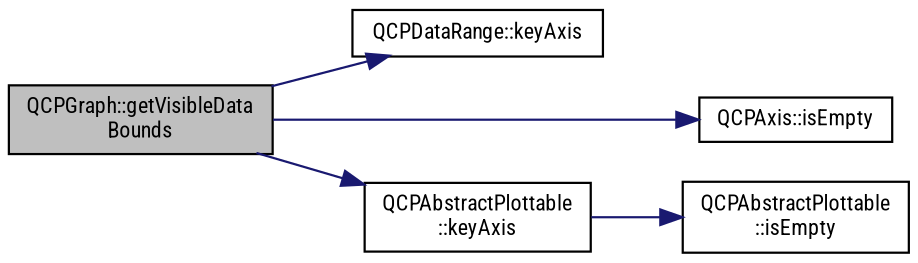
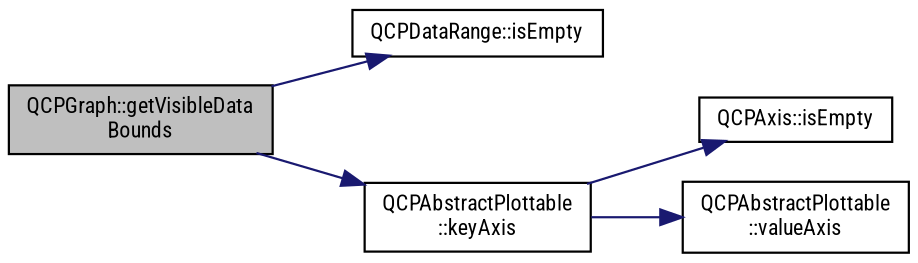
node "QCPDataRange::keyAxis": label "QCPDataRange::keyAxis" -> "QCPDataRange::isEmpty"
edge "QCPGraph::getVisibleData Bounds" -> "QCPAxis::isEmpty": now "QCPAbstractPlottable ::keyAxis" -> "QCPAxis::isEmpty"
node "QCPAbstractPlottable ::isEmpty": label "QCPAbstractPlottable ::isEmpty" -> "QCPAbstractPlottable ::valueAxis"
